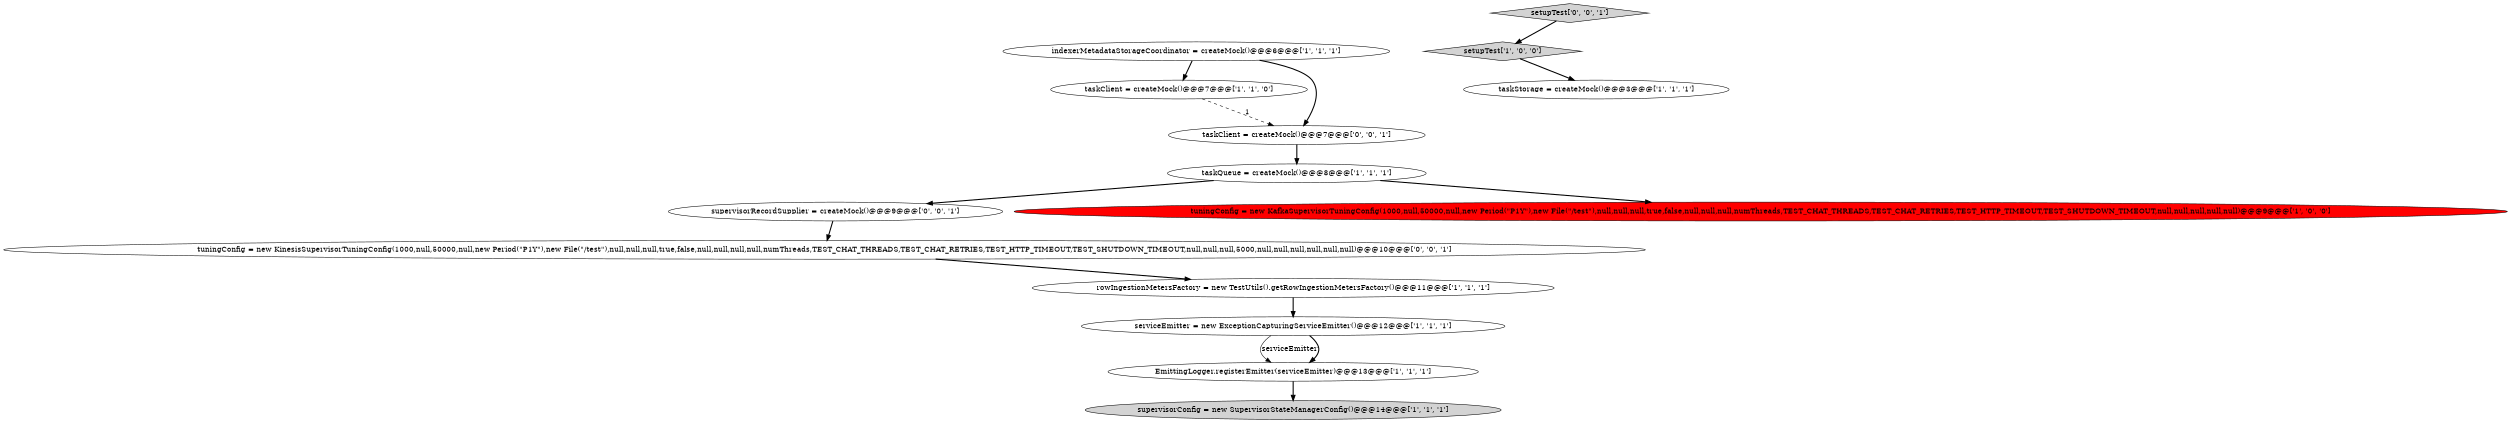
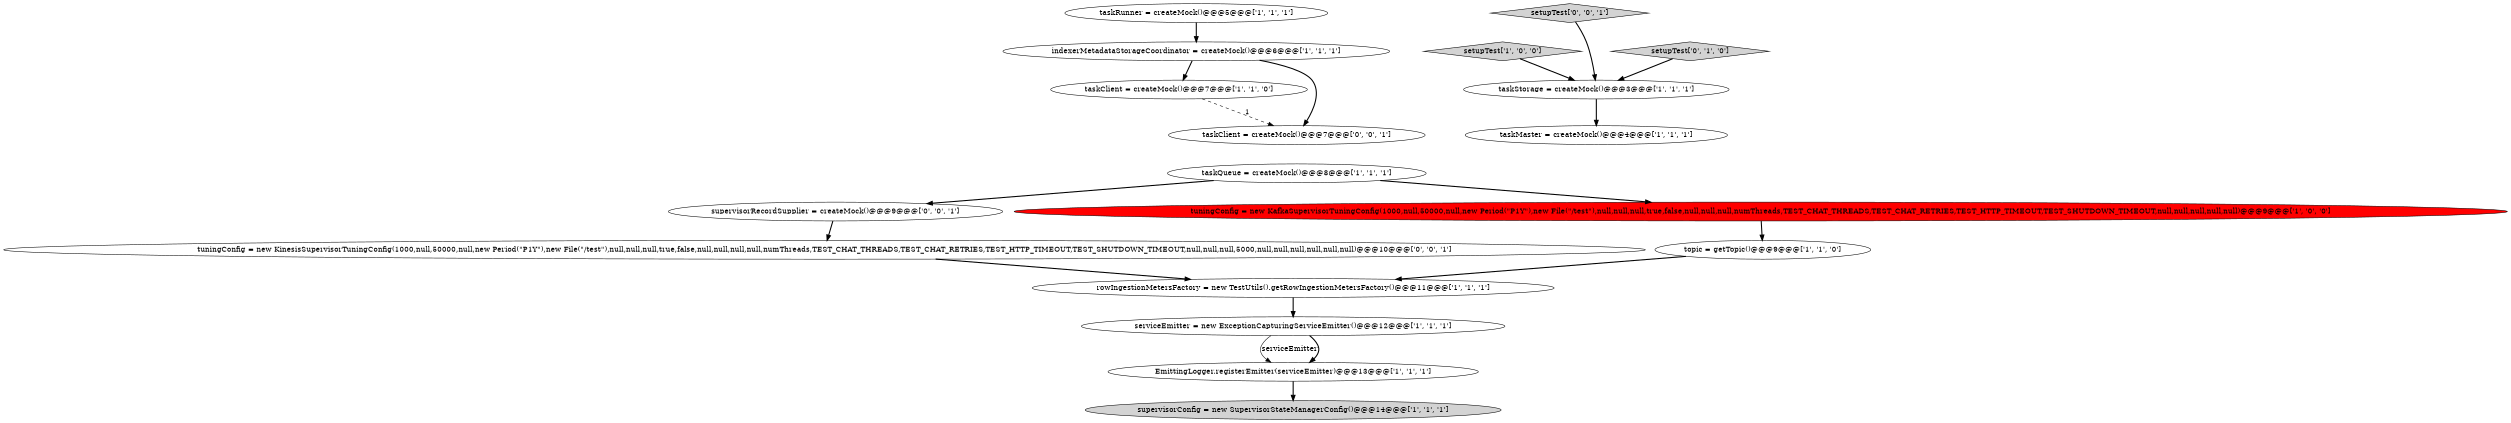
node "taskRunner = createMock()@@@5@@@['1', '1', '1']": added
edge "setupTest['0', '0', '1']" -> "setupTest['1', '0', '0']": now "setupTest['0', '0', '1']" -> "taskStorage = createMock()@@@3@@@['1', '1', '1']"
node "setupTest['0', '1', '0']": added
node "taskMaster = createMock()@@@4@@@['1', '1', '1']": added
edge "taskClient = createMock()@@@7@@@['0', '0', '1']" -> "taskQueue = createMock()@@@8@@@['1', '1', '1']": removed
node "topic = getTopic()@@@9@@@['1', '1', '0']": added
